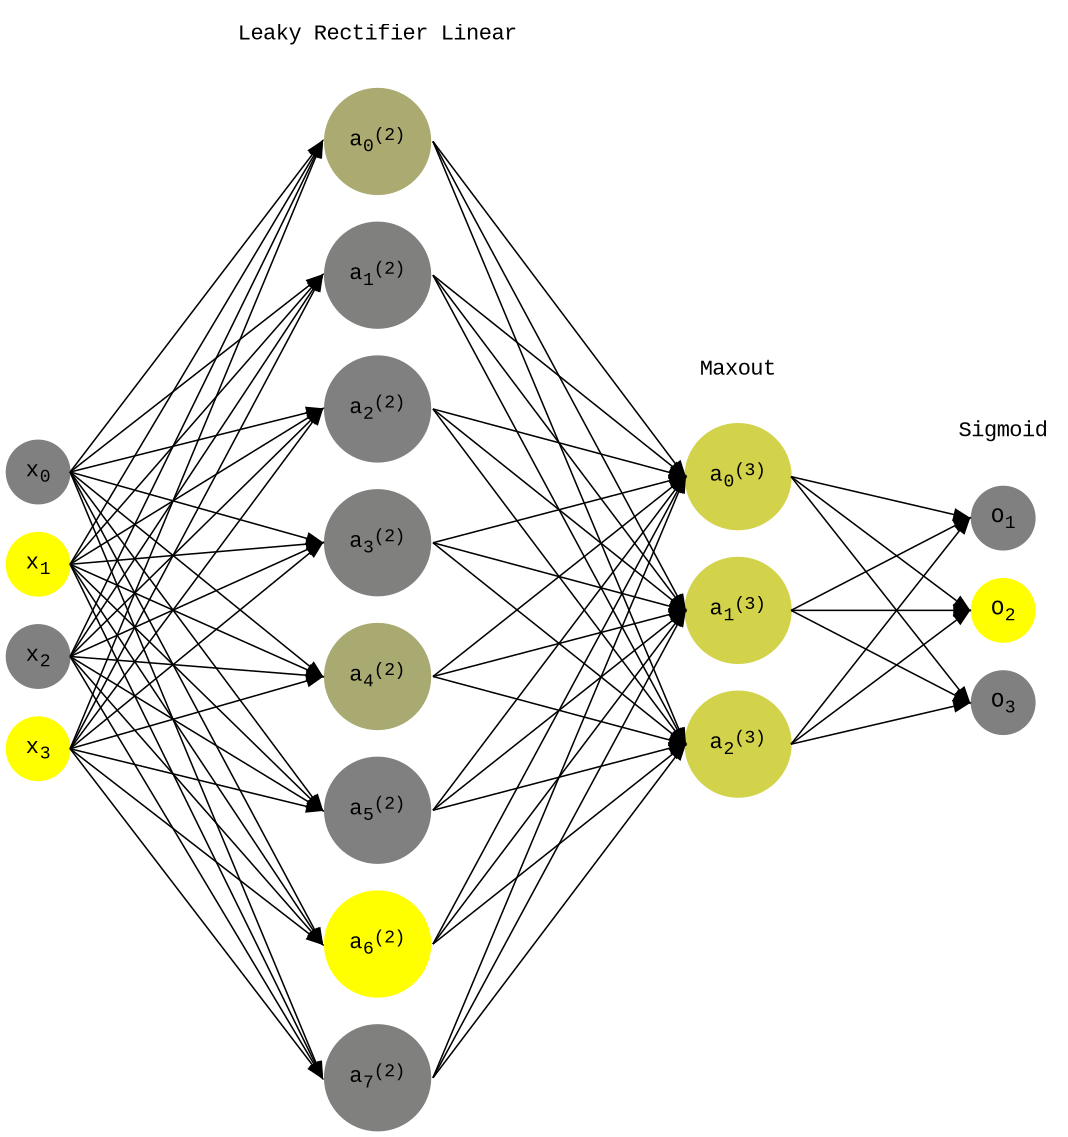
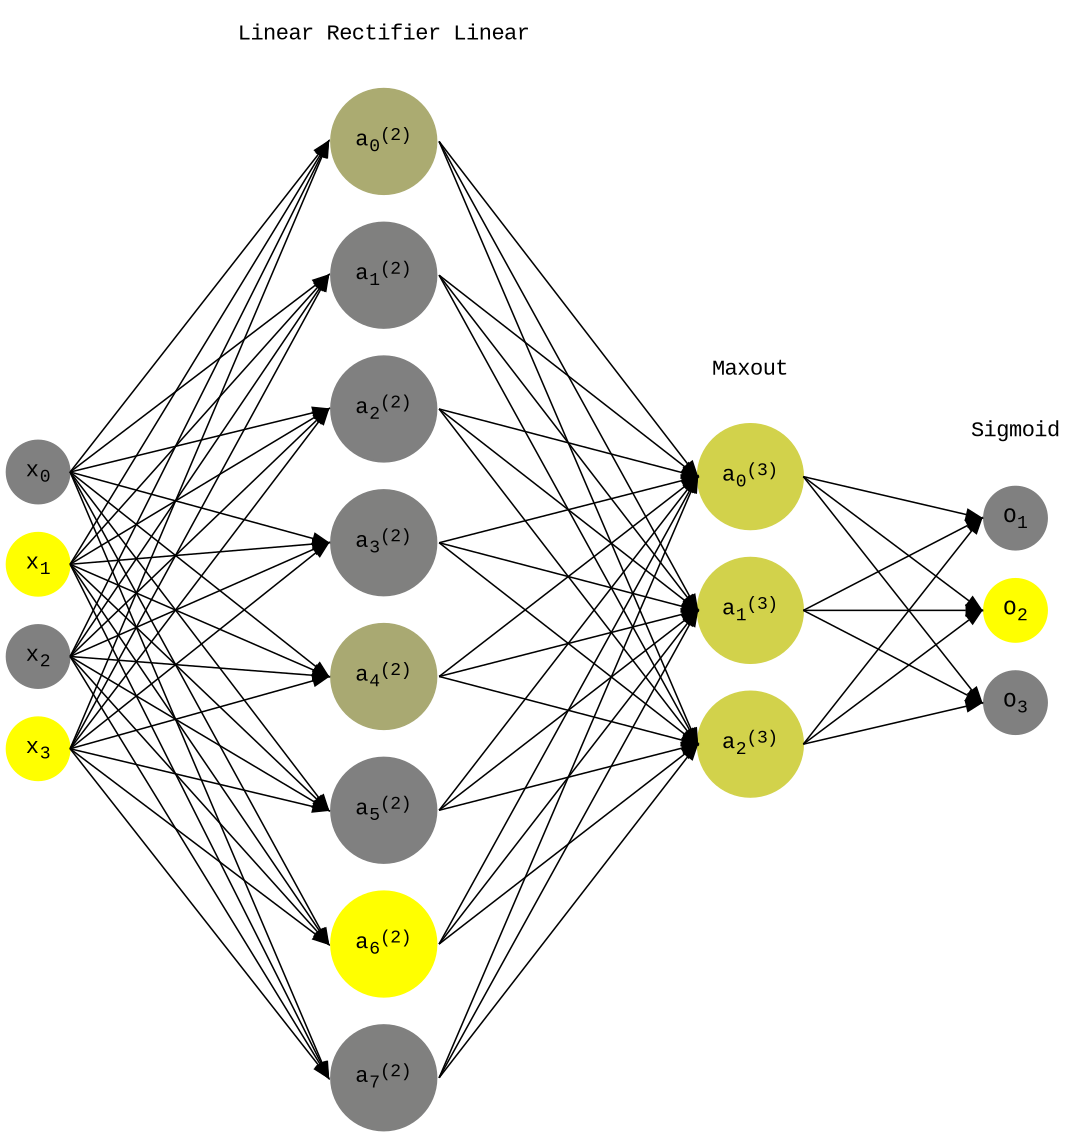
node "Leaky Rectifier Linear": label "Leaky Rectifier Linear" -> "Linear Rectifier Linear"
